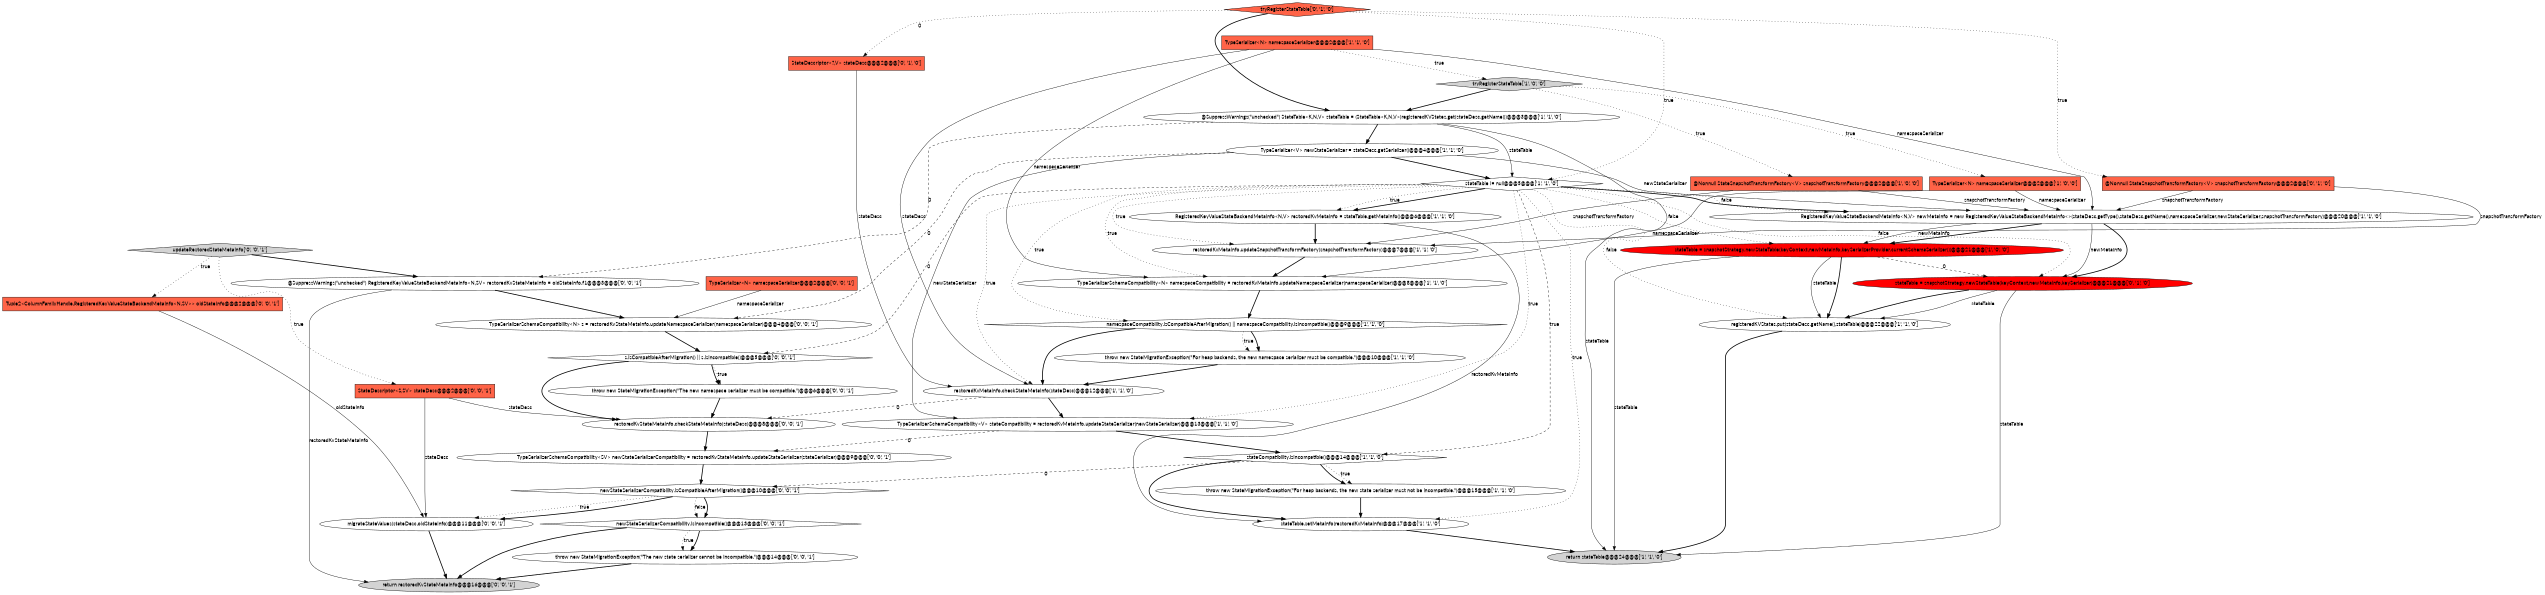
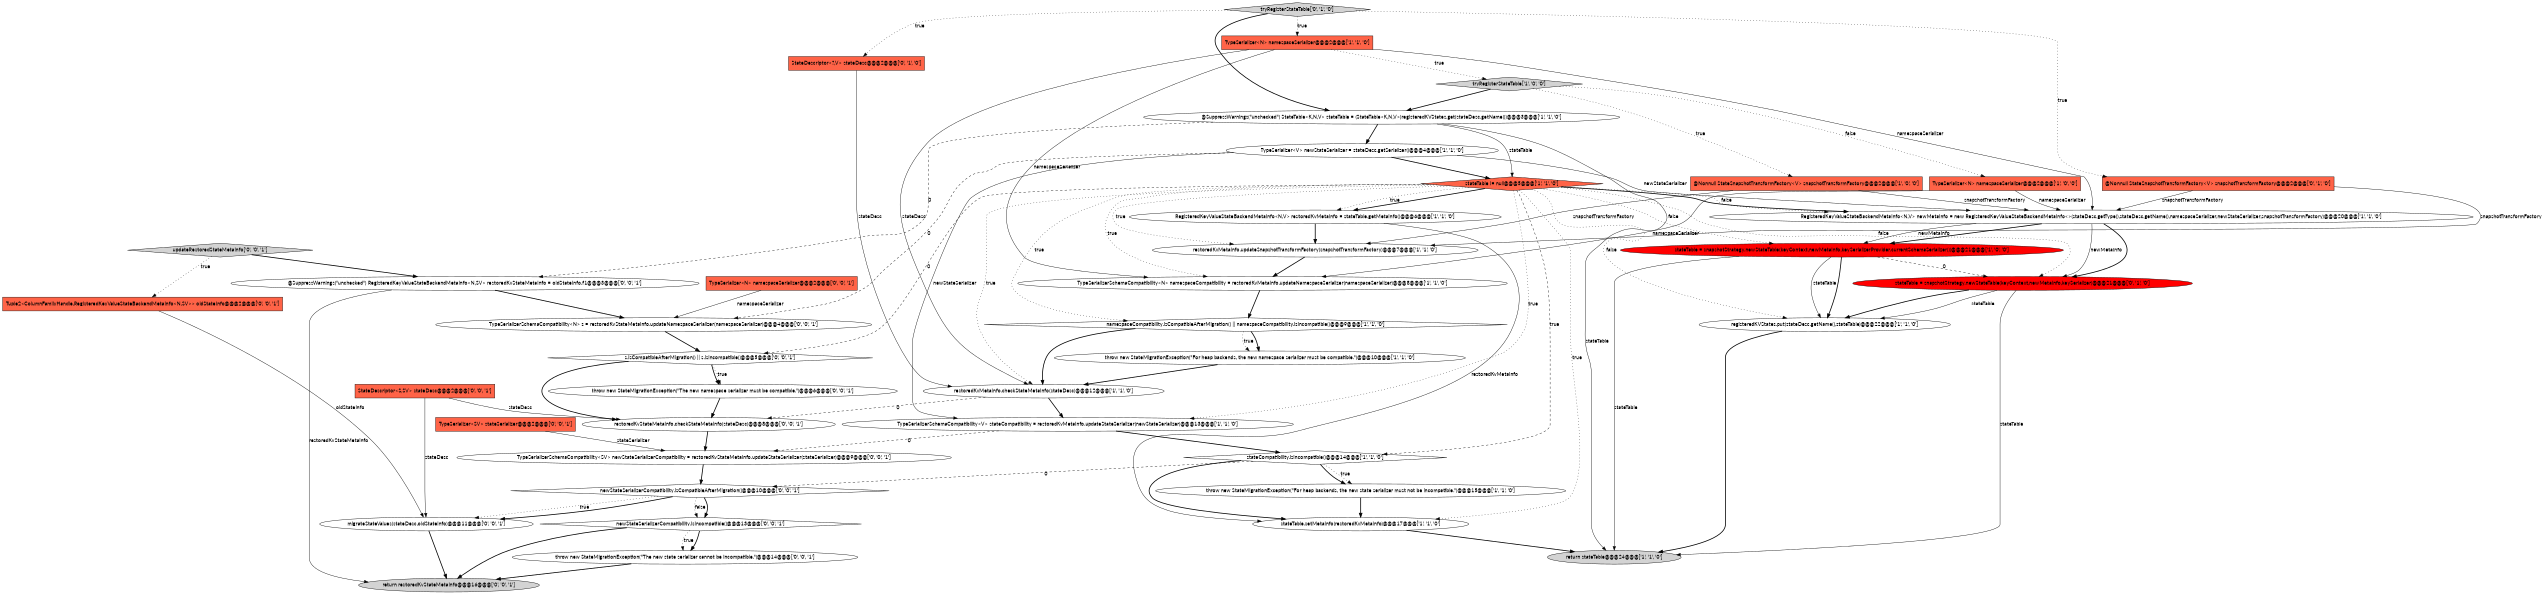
node "tryRegisterStateTable['0', '1', '0']": fillcolor tomato -> lightgray
edge "tryRegisterStateTable['0', '1', '0']" -> "StateDescriptor<?,V> stateDesc@@@2@@@['0', '1', '0']": label "0" -> "true"
edge "tryRegisterStateTable['0', '1', '0']" -> "stateTable != null@@@5@@@['1', '1', '0']": now "tryRegisterStateTable['0', '1', '0']" -> "TypeSerializer<N> namespaceSerializer@@@2@@@['1', '1', '0']"
edge "tryRegisterStateTable['1', '0', '0']" -> "TypeSerializer<N> namespaceSerializer@@@2@@@['1', '0', '0']": label "true" -> "false"
node "stateTable != null@@@5@@@['1', '1', '0']": fillcolor white -> tomato
edge "updateRestoredStateMetaInfo['0', '0', '1']" -> "StateDescriptor<S,SV> stateDesc@@@2@@@['0', '0', '1']": removed, label "true"
node "TypeSerializer<SV> stateSerializer@@@2@@@['0', '0', '1']": added
